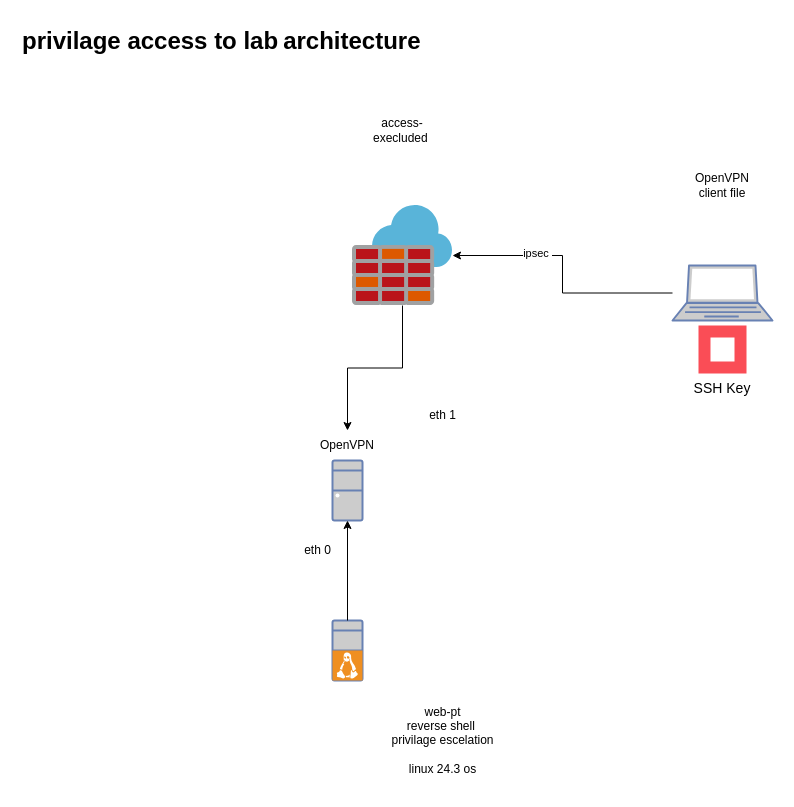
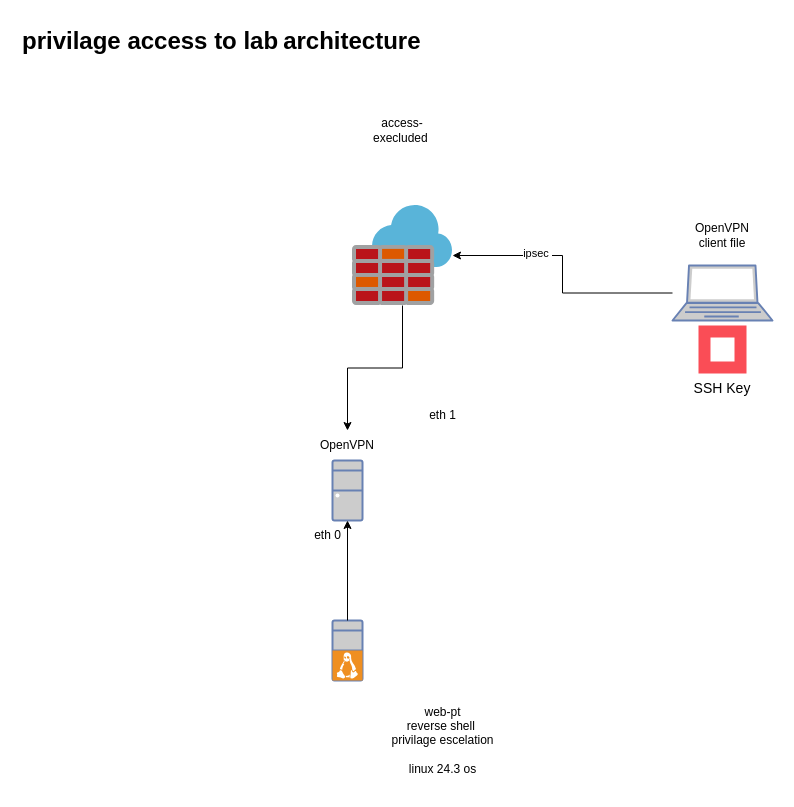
node "OpenVPN client file": moved (723, 186) -> (723, 236)
node "eth 0": moved (318, 551) -> (328, 536)
